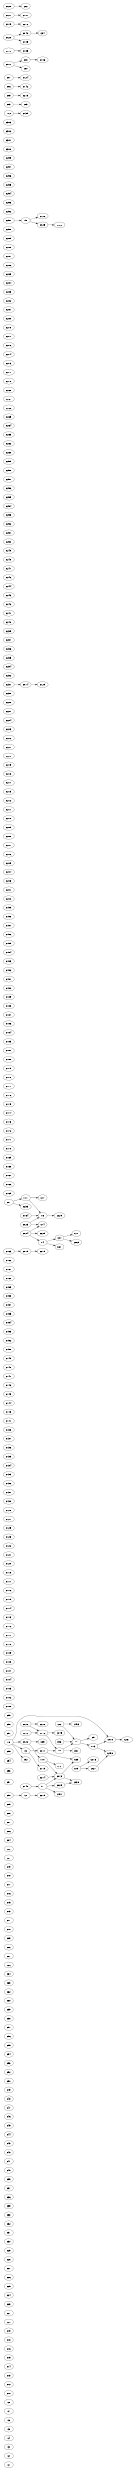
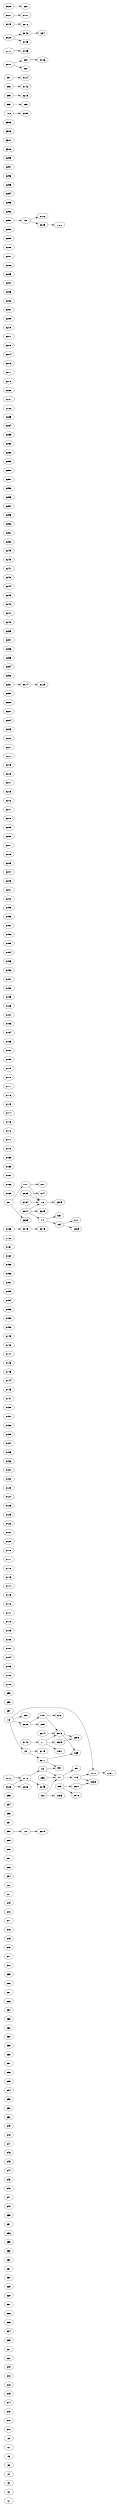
edge "co24" -> "c74": now "co24" -> "v6"
edge "co17" -> "v9": now "co17" -> "c51"
